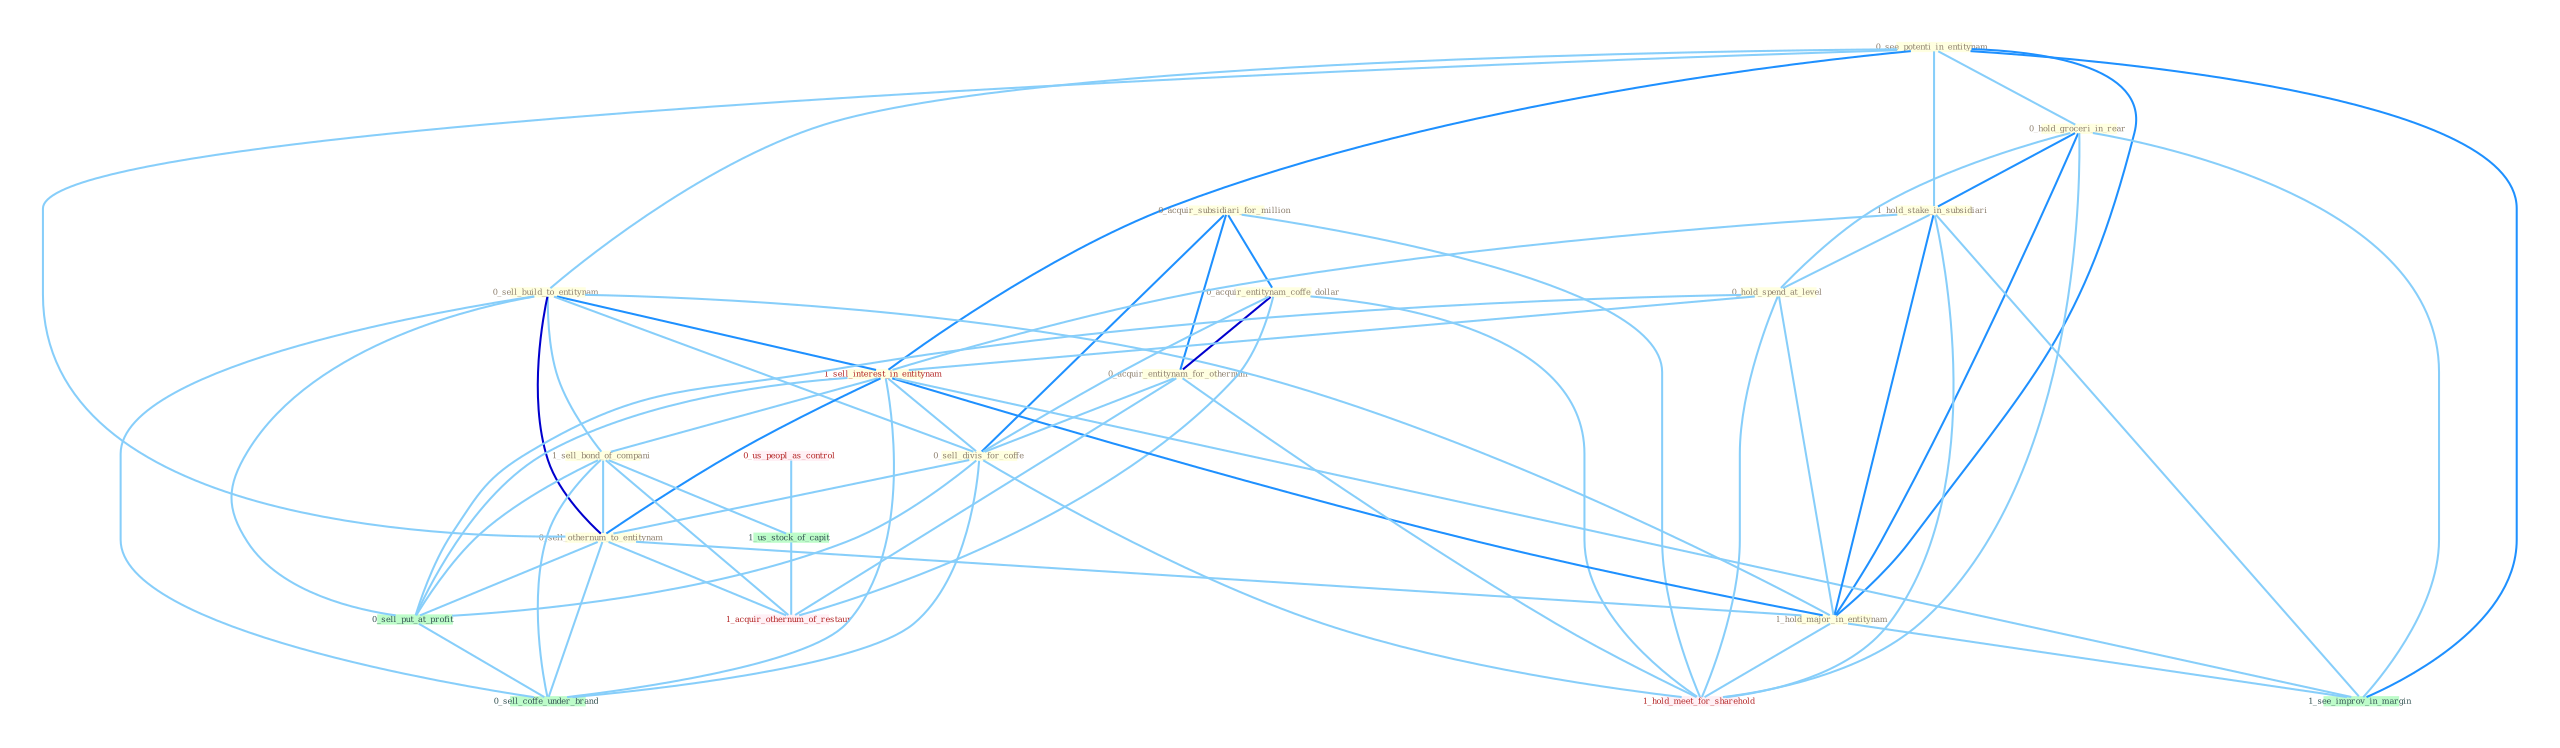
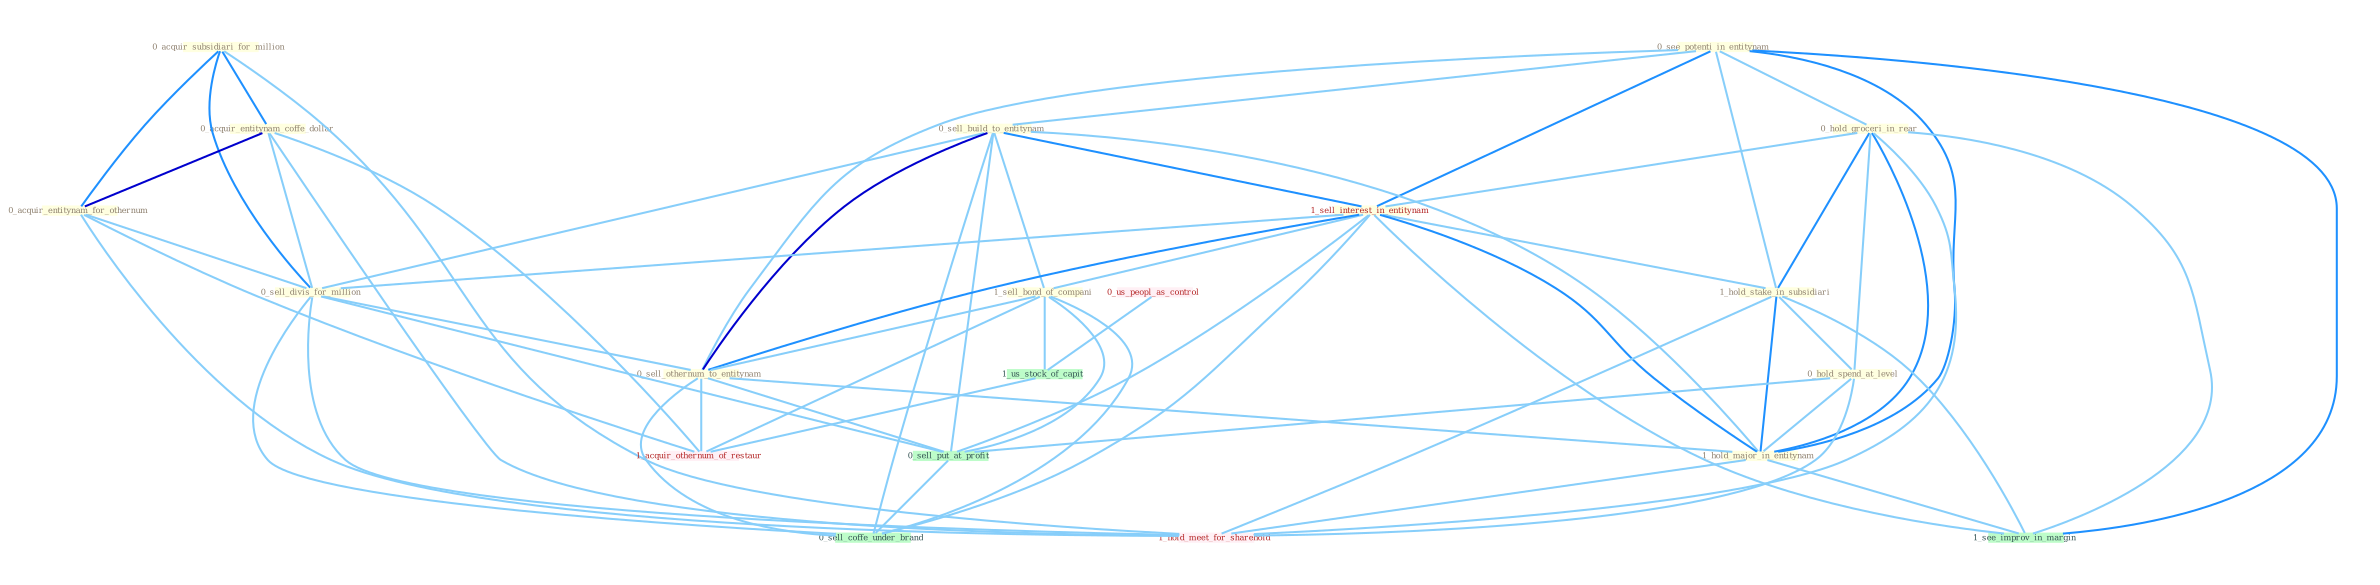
edge "0_hold_spend_at_level" -- "1_sell_interest_in_entitynam": now "0_hold_groceri_in_rear" -- "1_sell_interest_in_entitynam"
node "0_sell_divis_for_coffe": label "0_sell_divis_for_coffe" -> "0_sell_divis_for_million"
